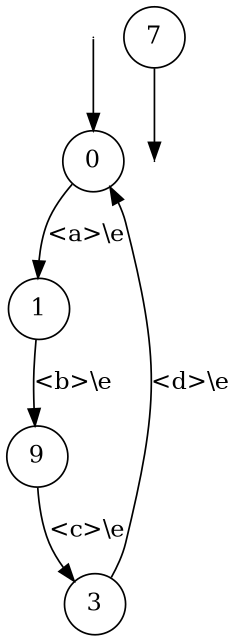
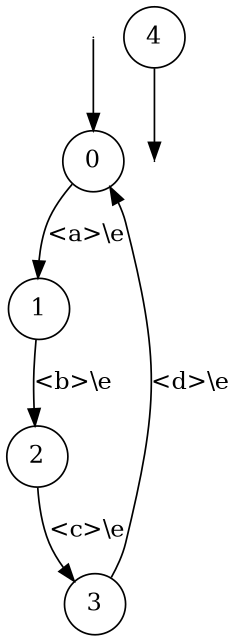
node "7": label "7" -> "4"
node "9": label "9" -> "2"
